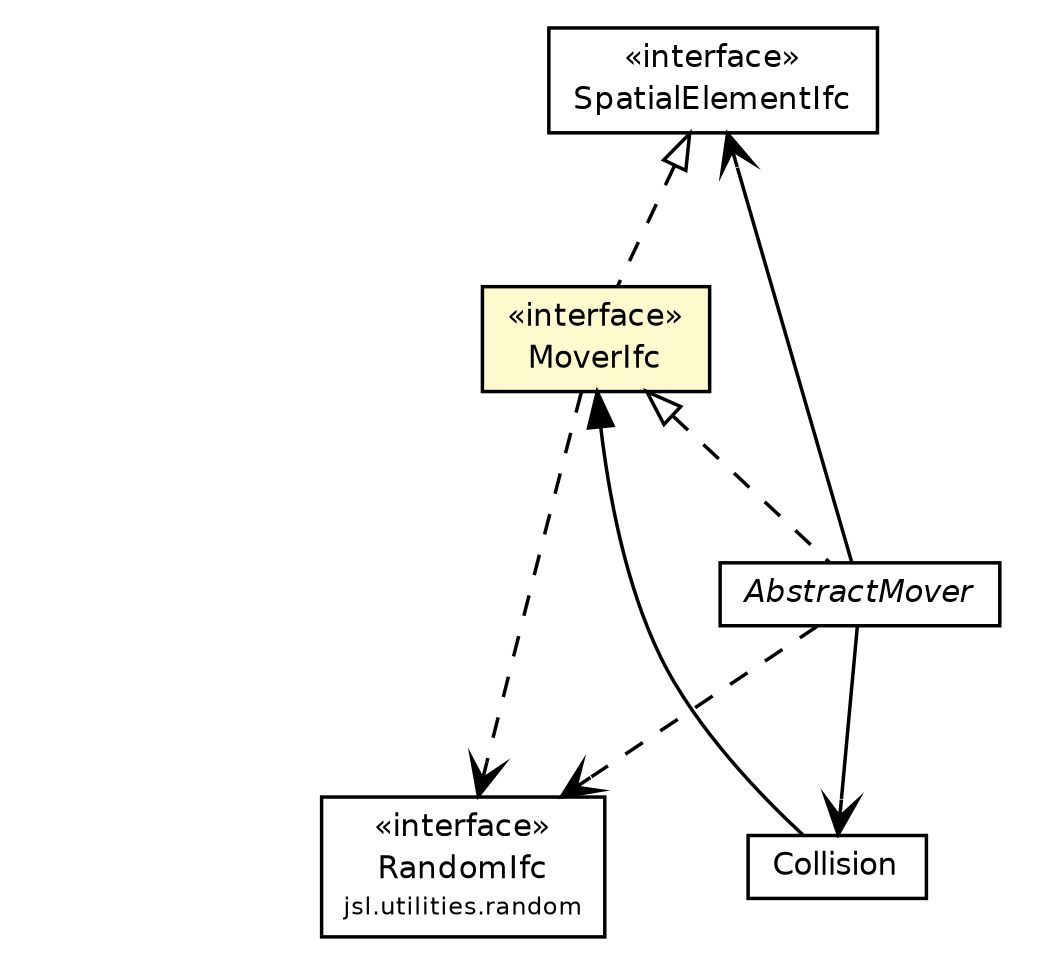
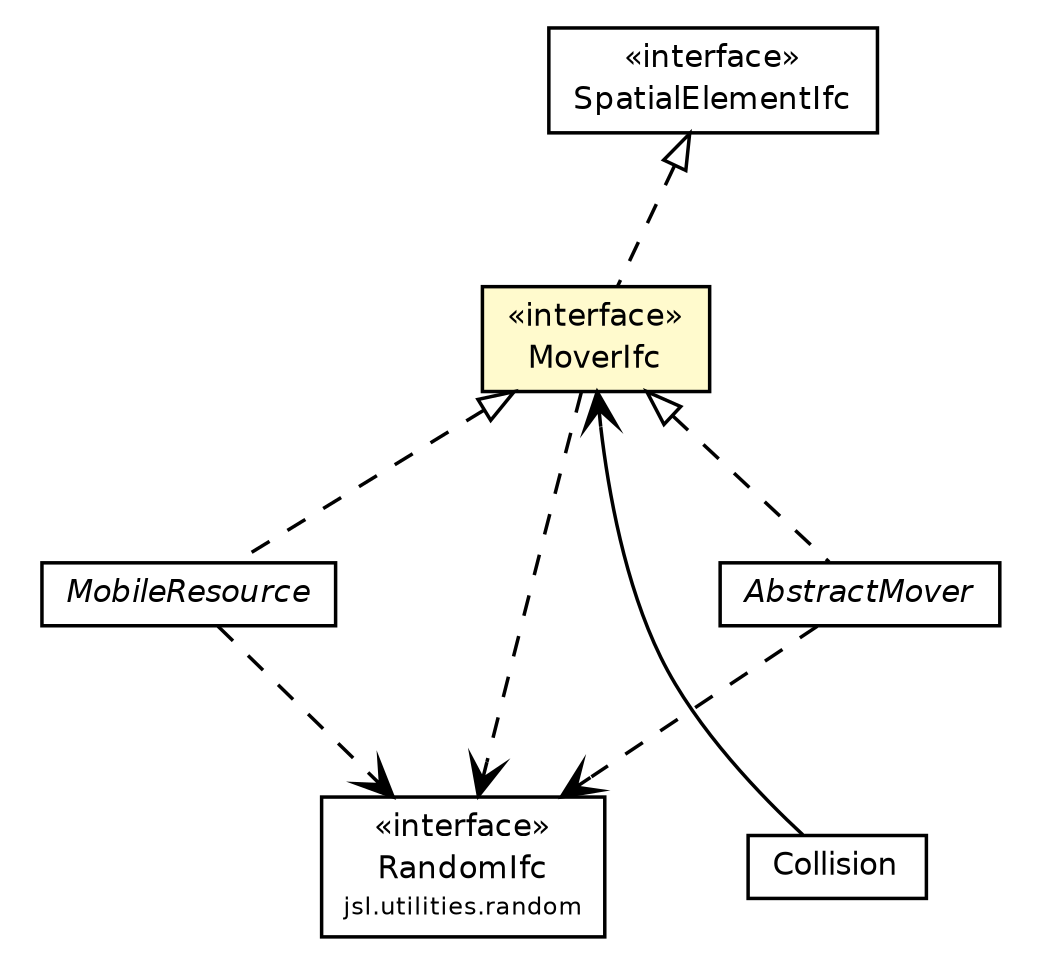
edge "AbstractMover" -> "SpatialElementIfc": removed
node "MobileResource": added
edge "Collision" -> "MoverIfc": arrowhead normal -> open
edge "AbstractMover" -> "Collision": removed
